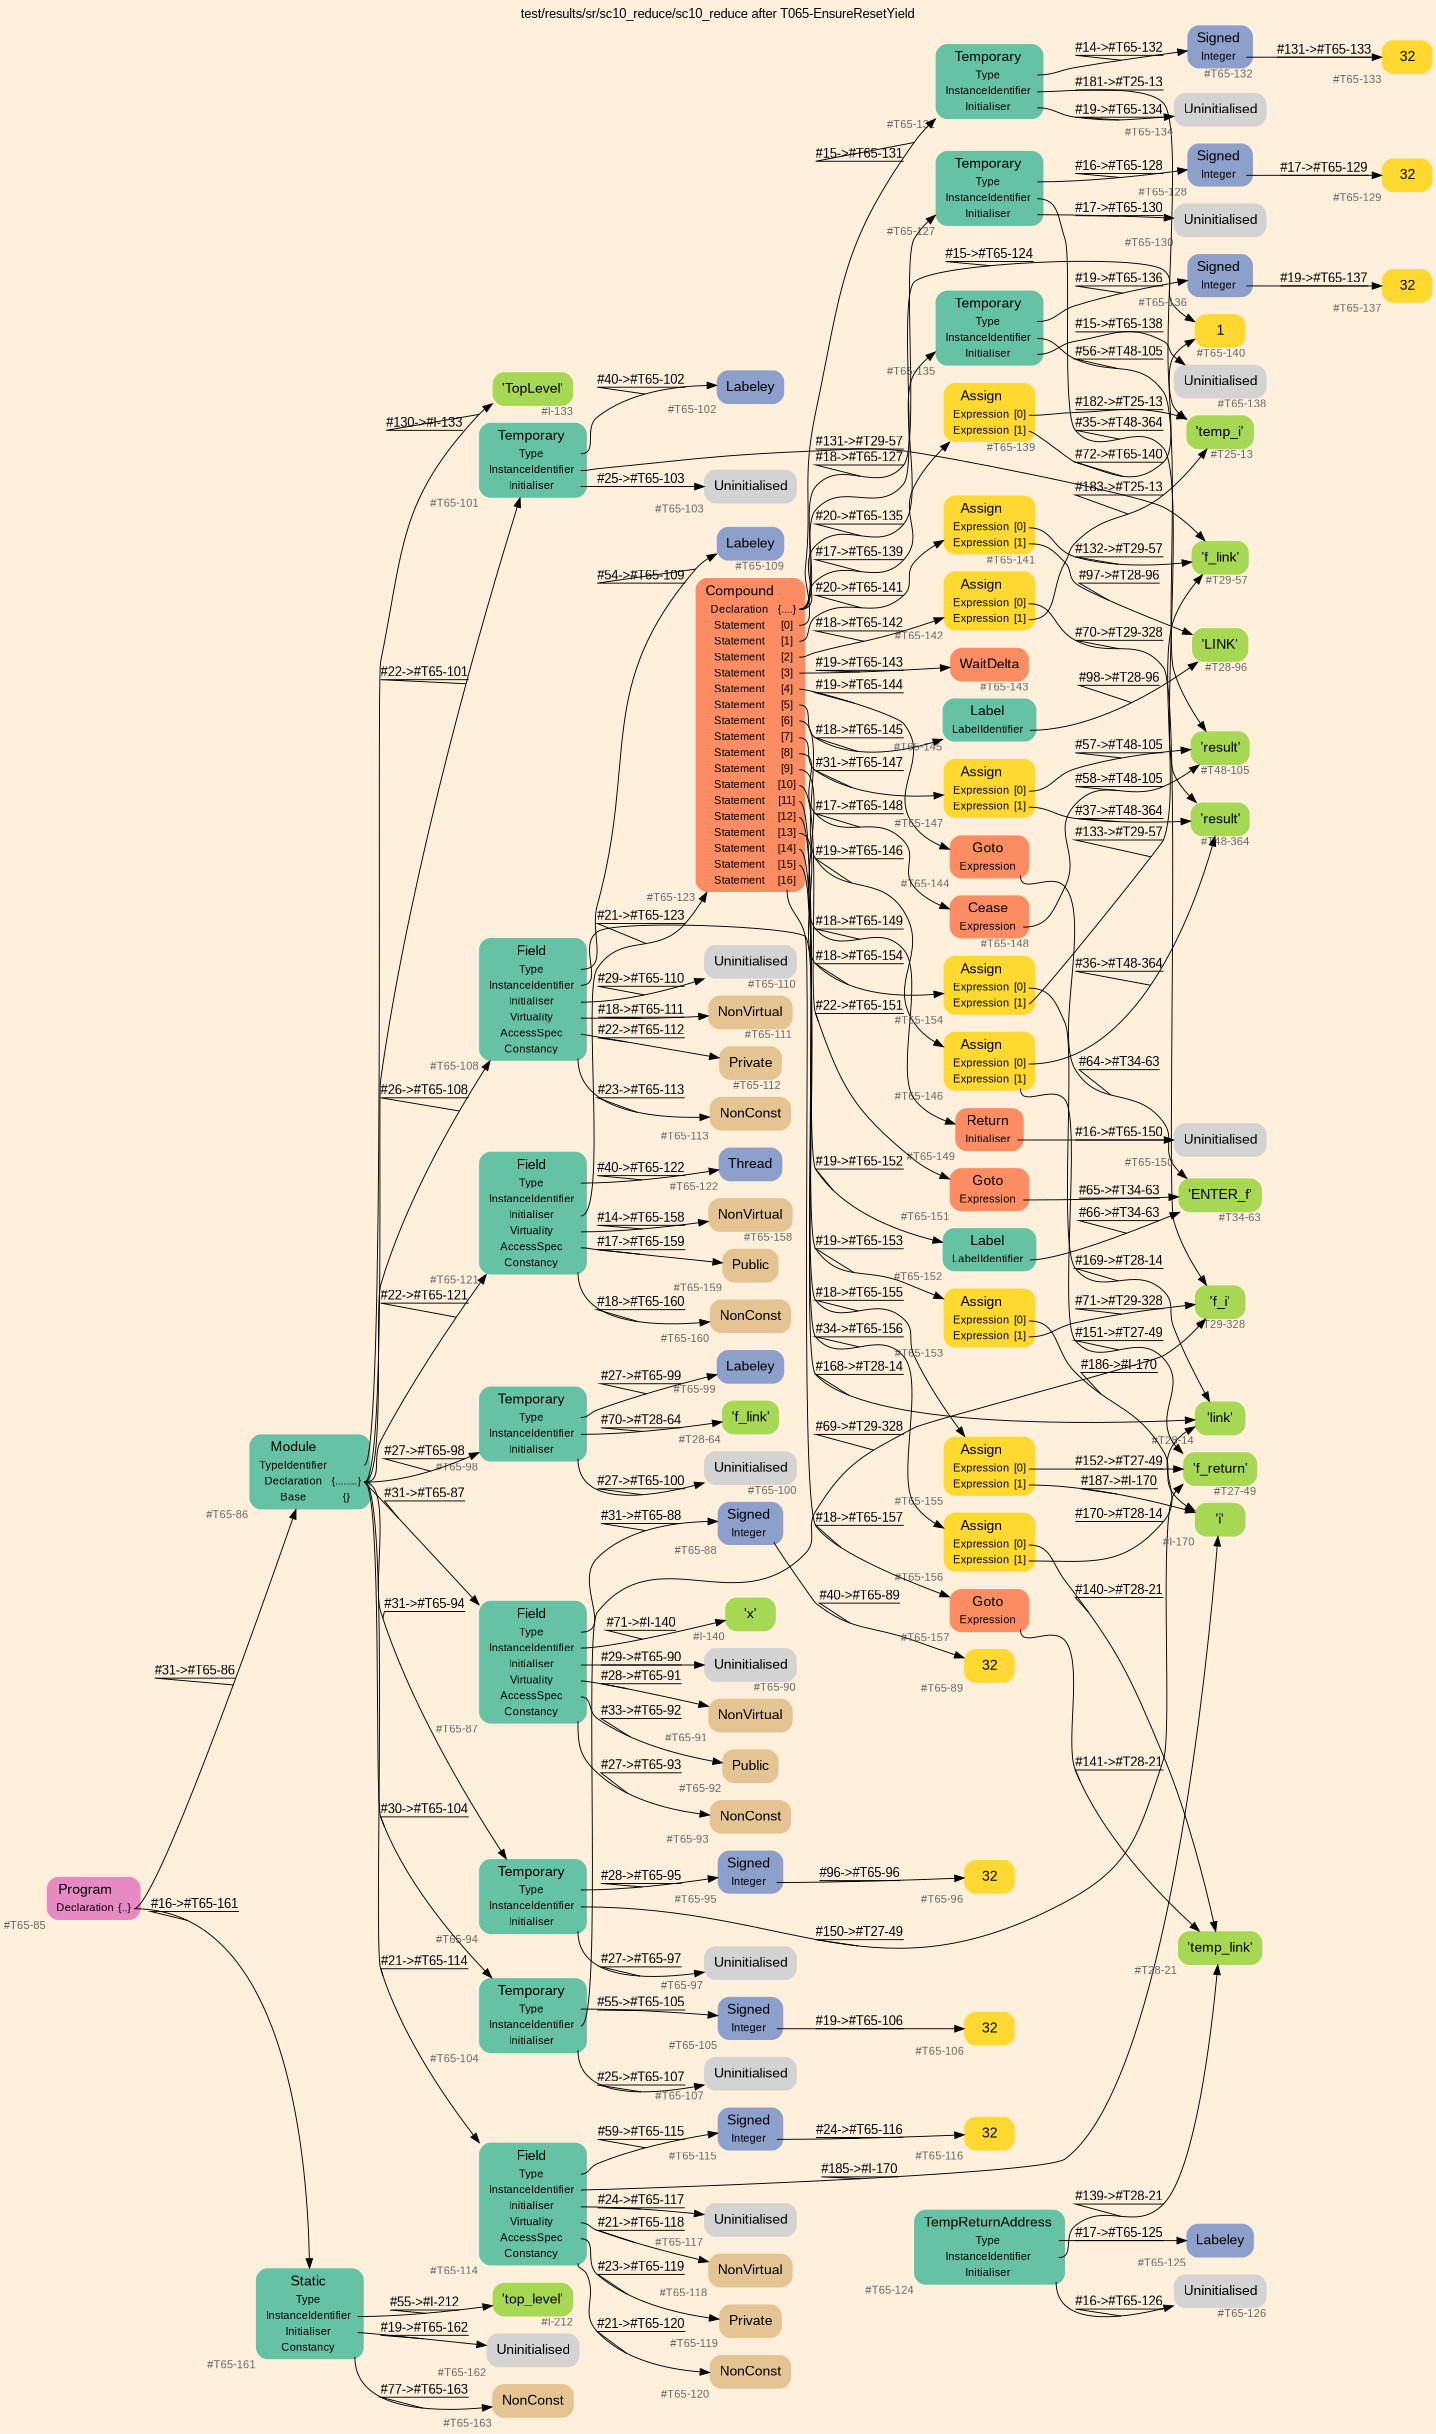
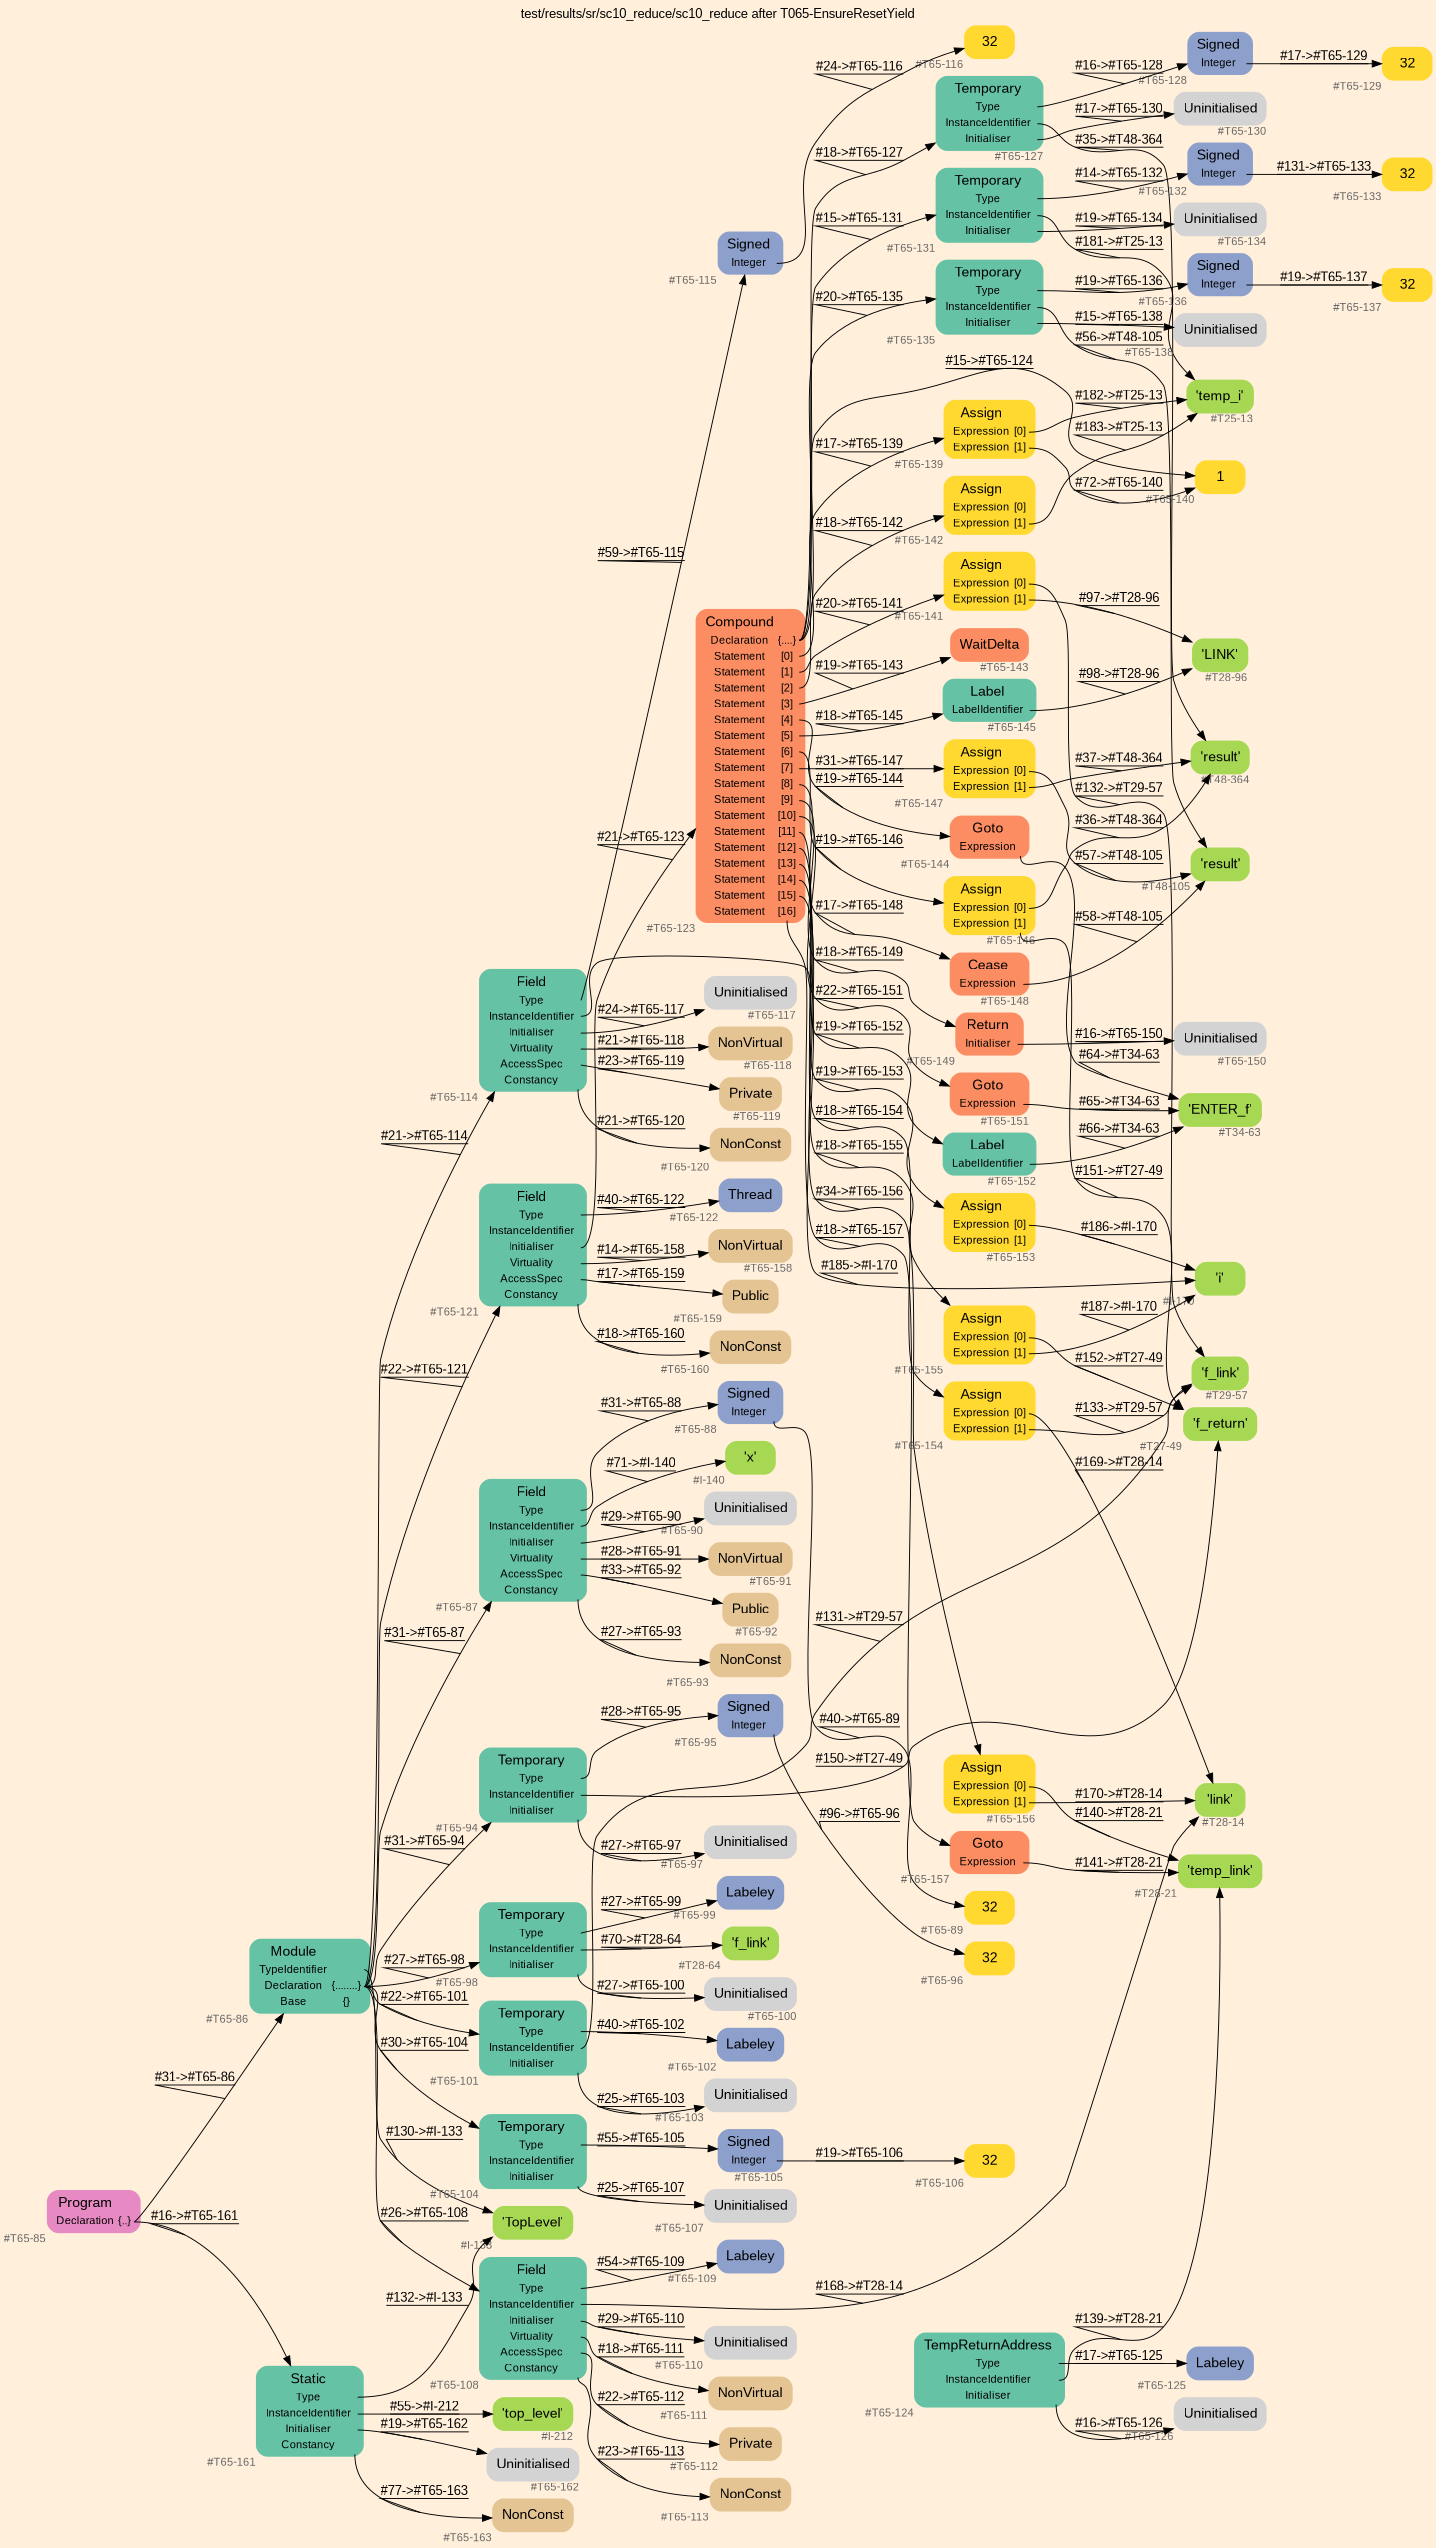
node "'f_i'": removed
edge "Static" -> "'TopLevel'": added, label "#132->#I-133"
